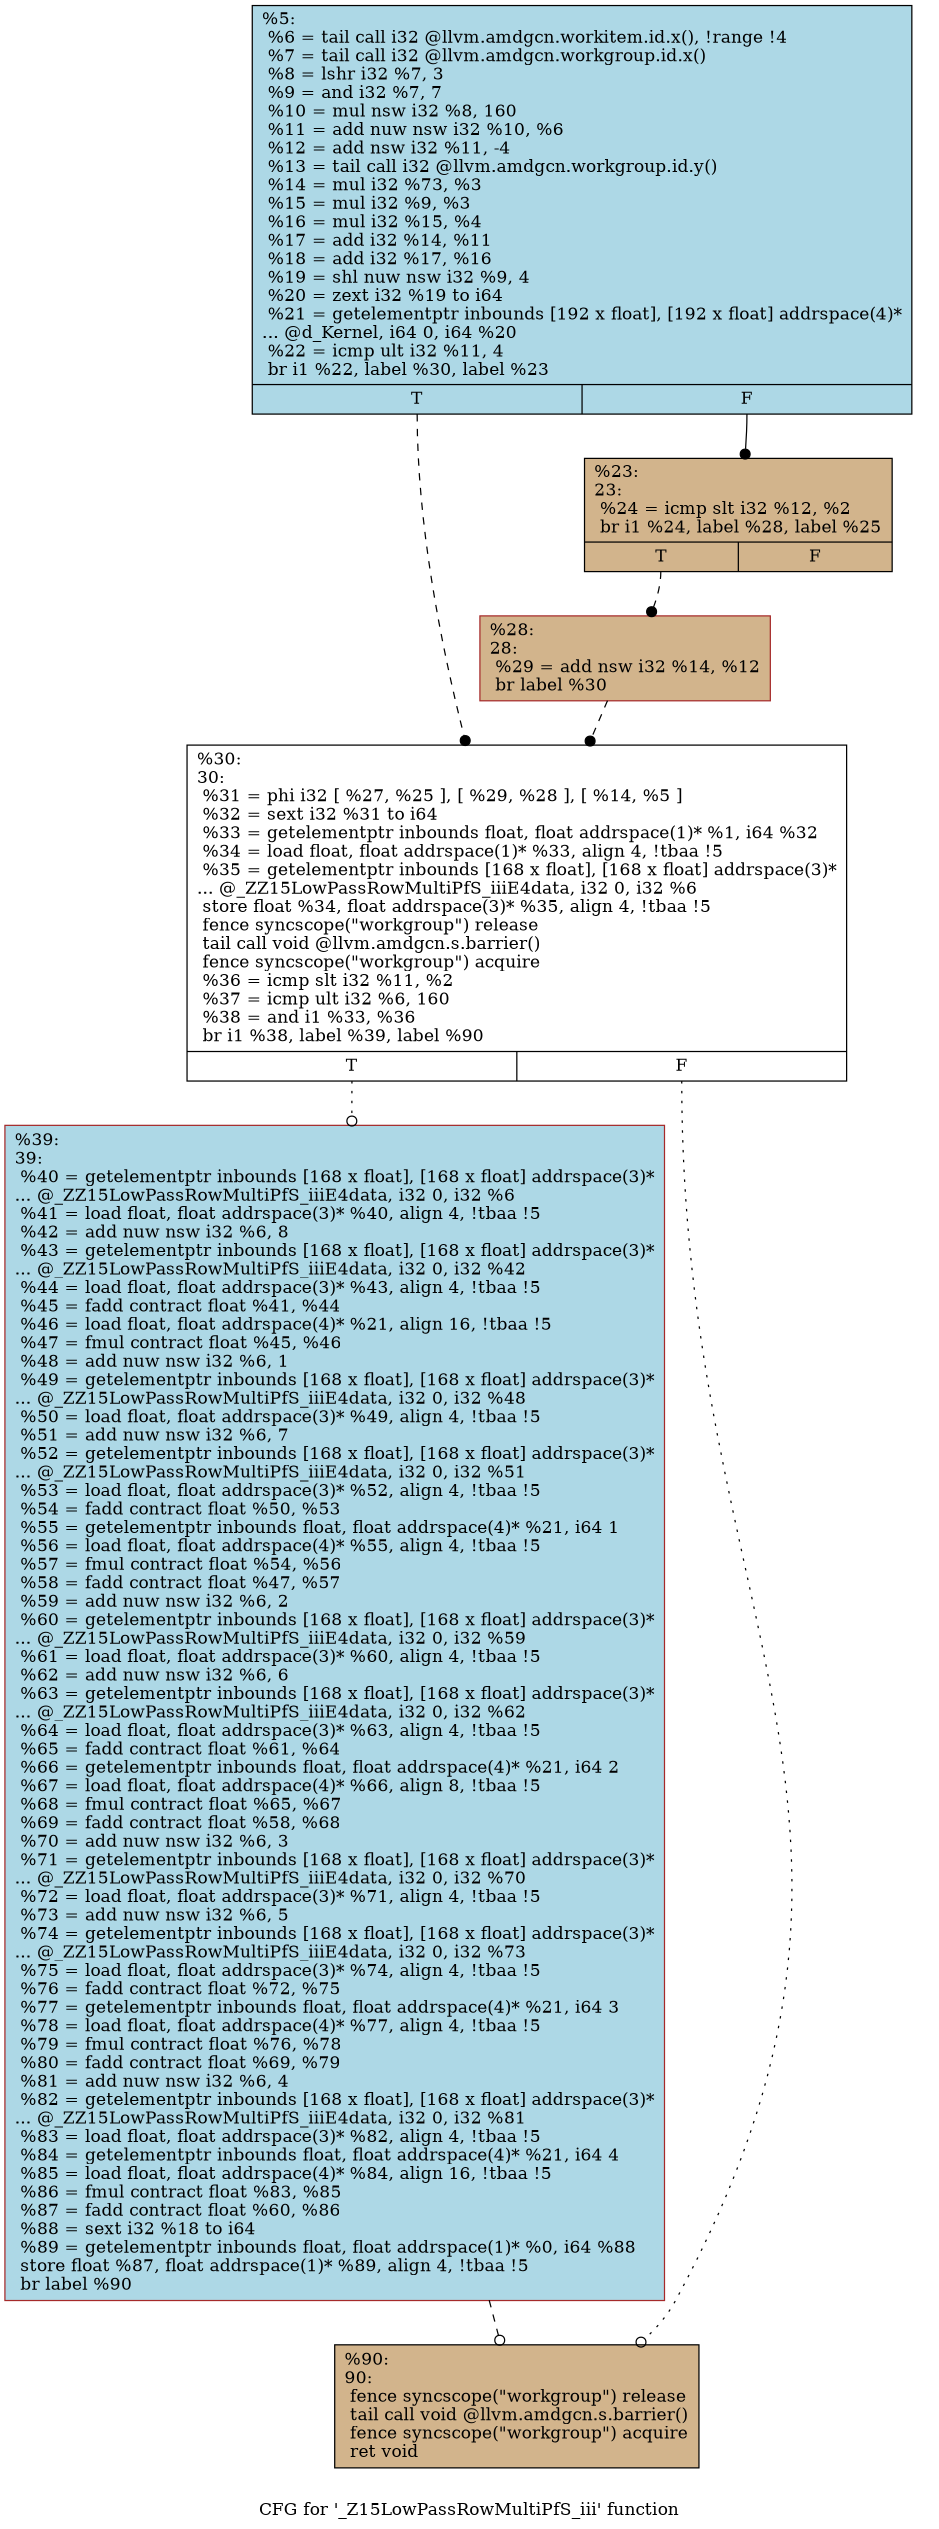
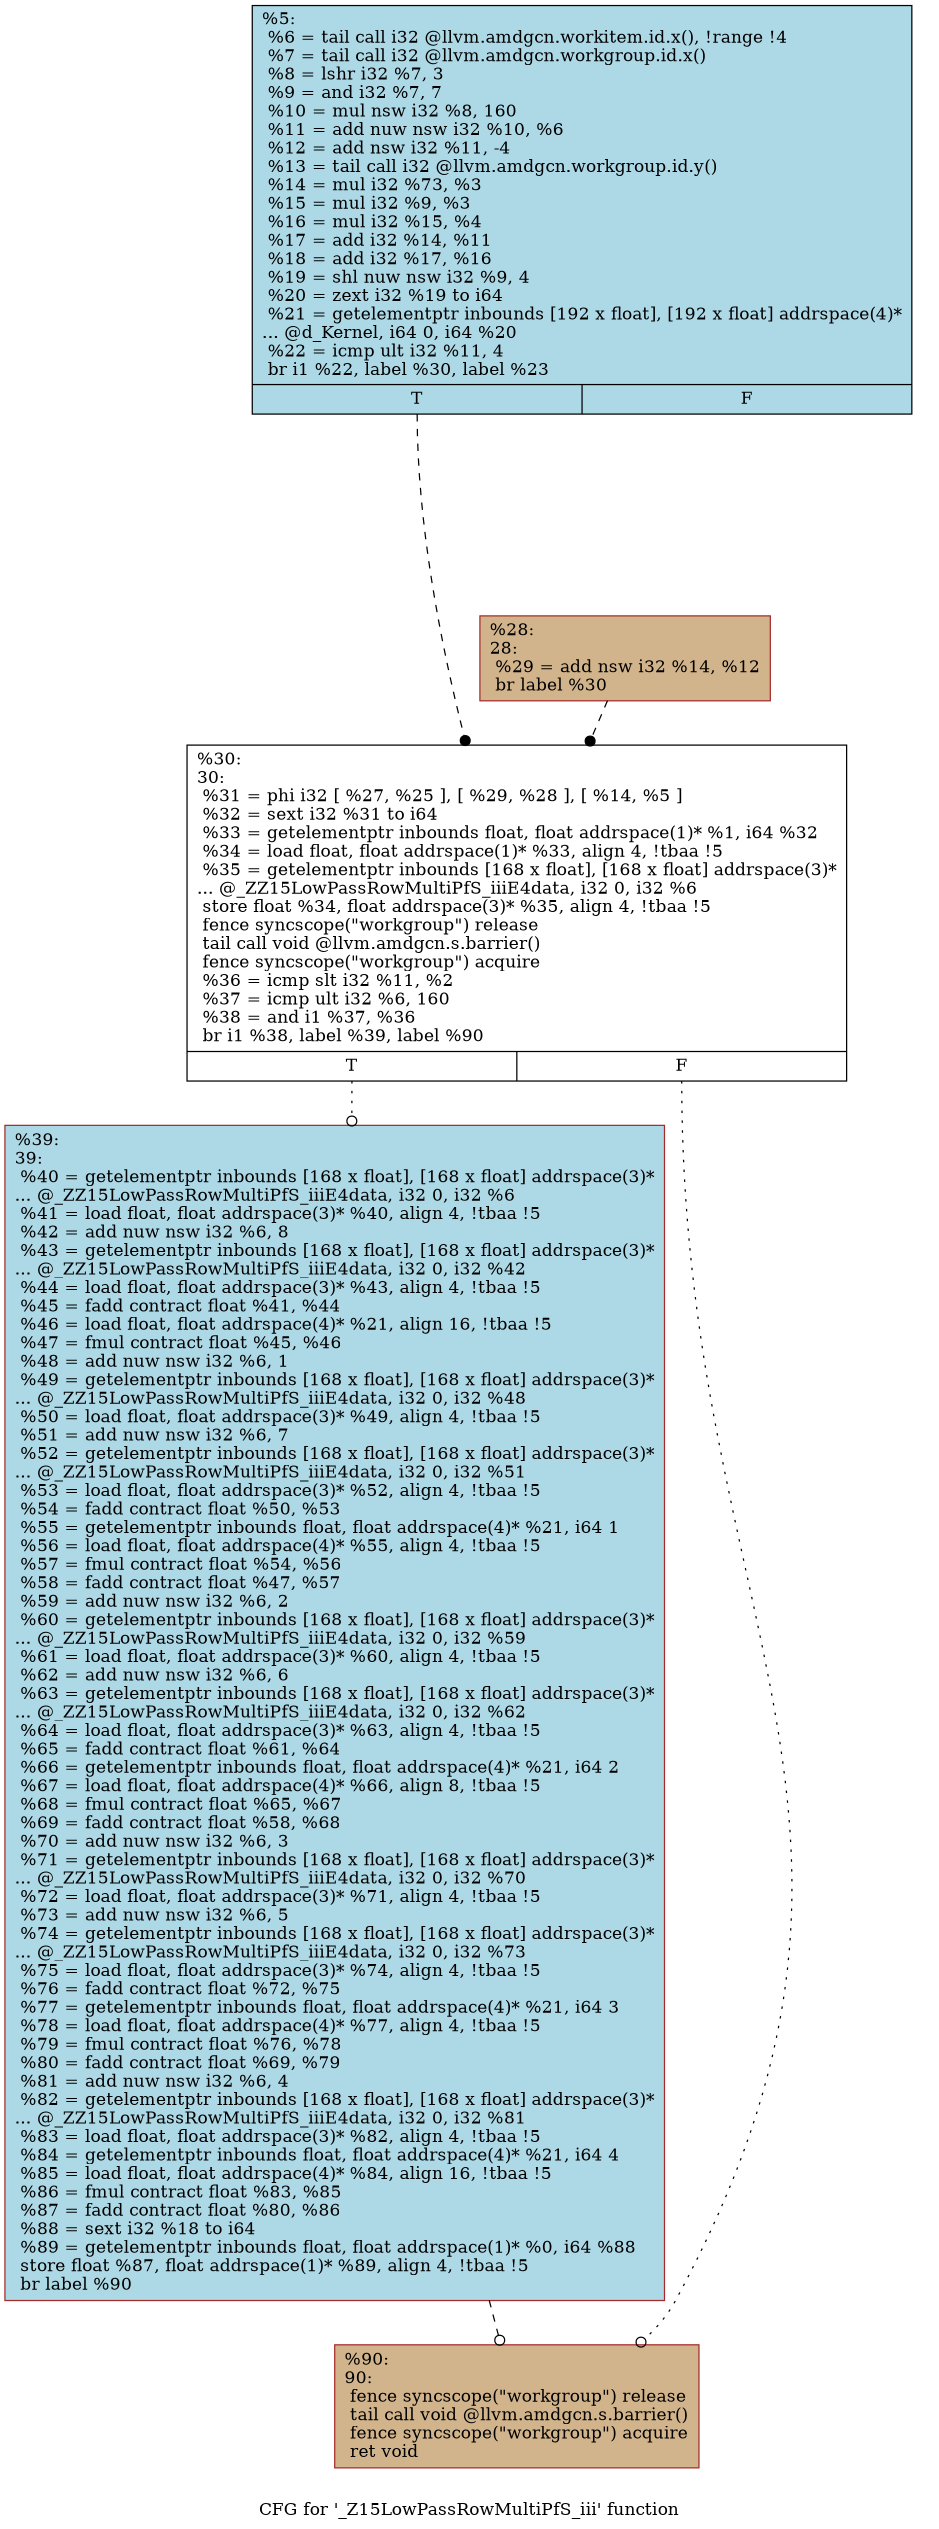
node "%23:": removed
node "%30:": text "%38 = and i1 %33, %36" -> "%38 = and i1 %37, %36"
node "%39:": text "%87 = fadd contract float %60, %86" -> "%87 = fadd contract float %80, %86"
node "%90:": color black -> brown
